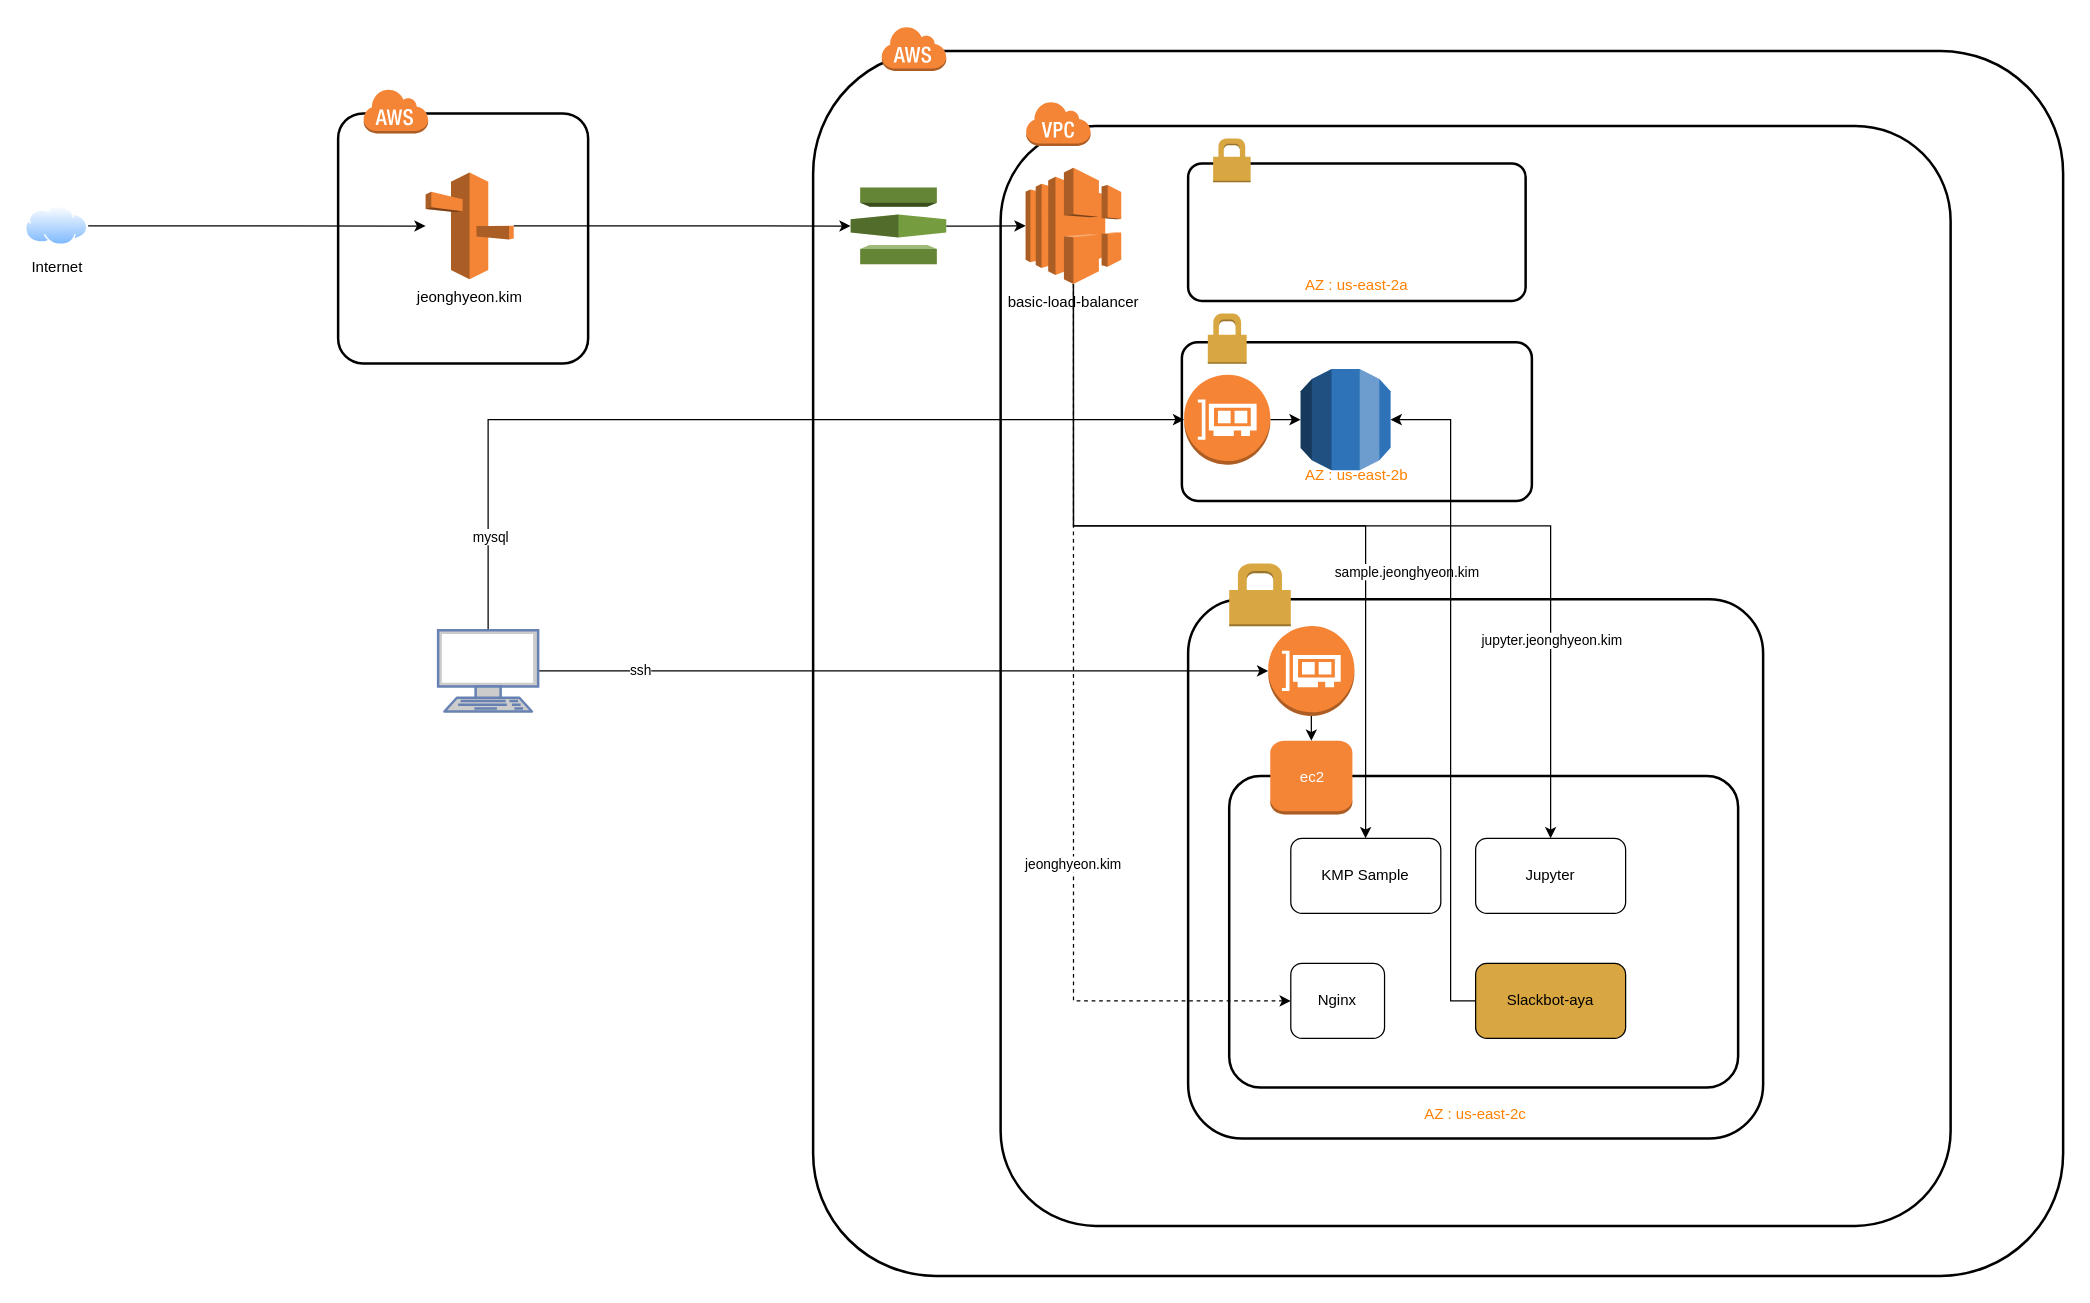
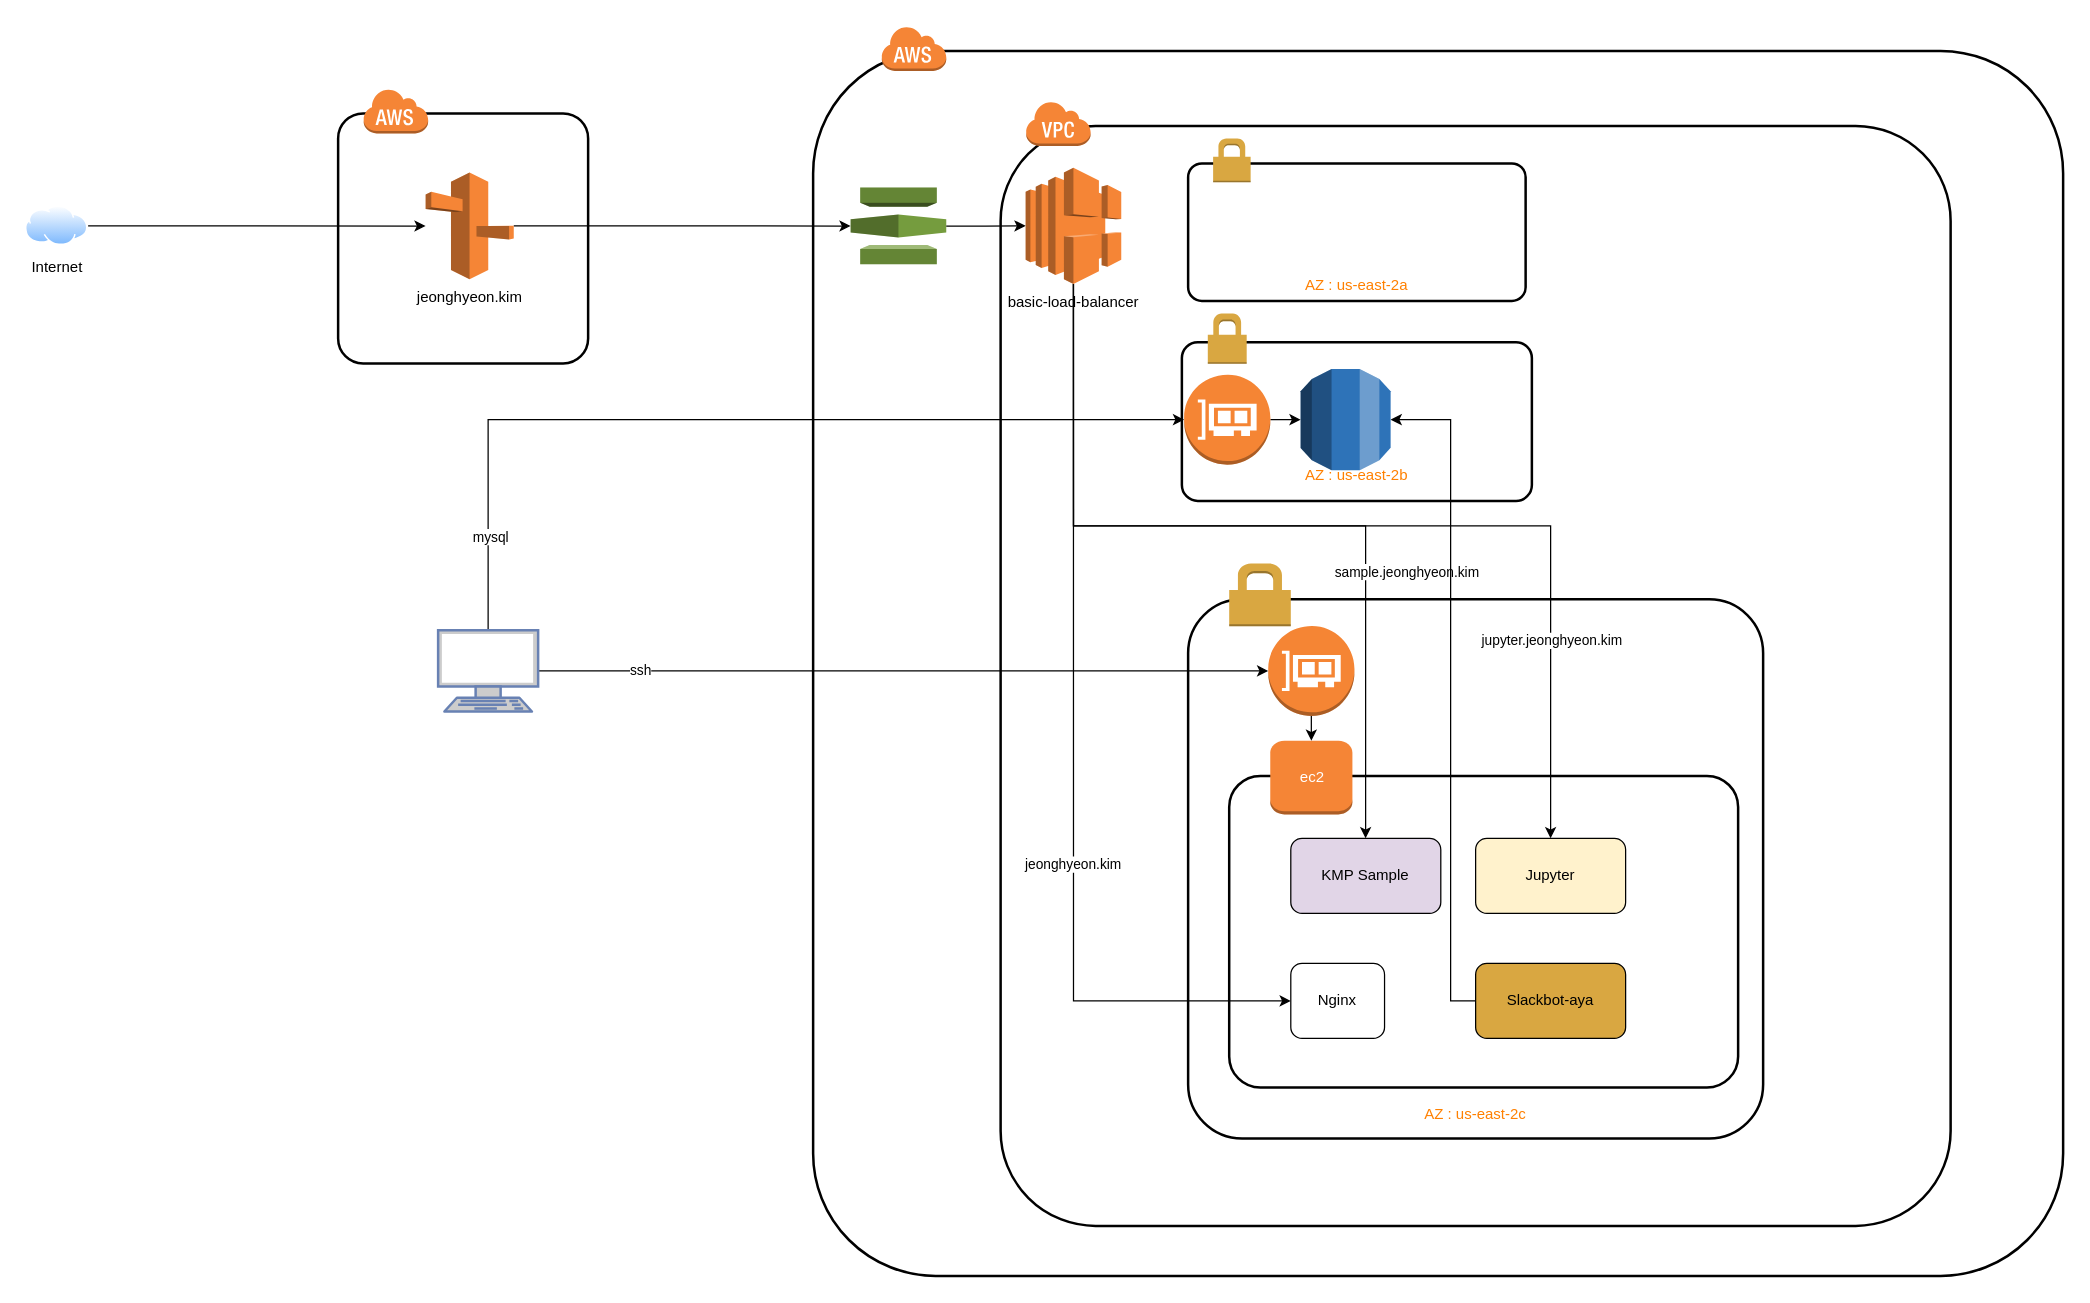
node "KMP Sample": fillcolor #ffffff -> #e1d5e7
node "Jupyter": fillcolor #ffffff -> #fff2cc
edge "basic-load-balancer" -> "Nginx": style dashed -> solid
